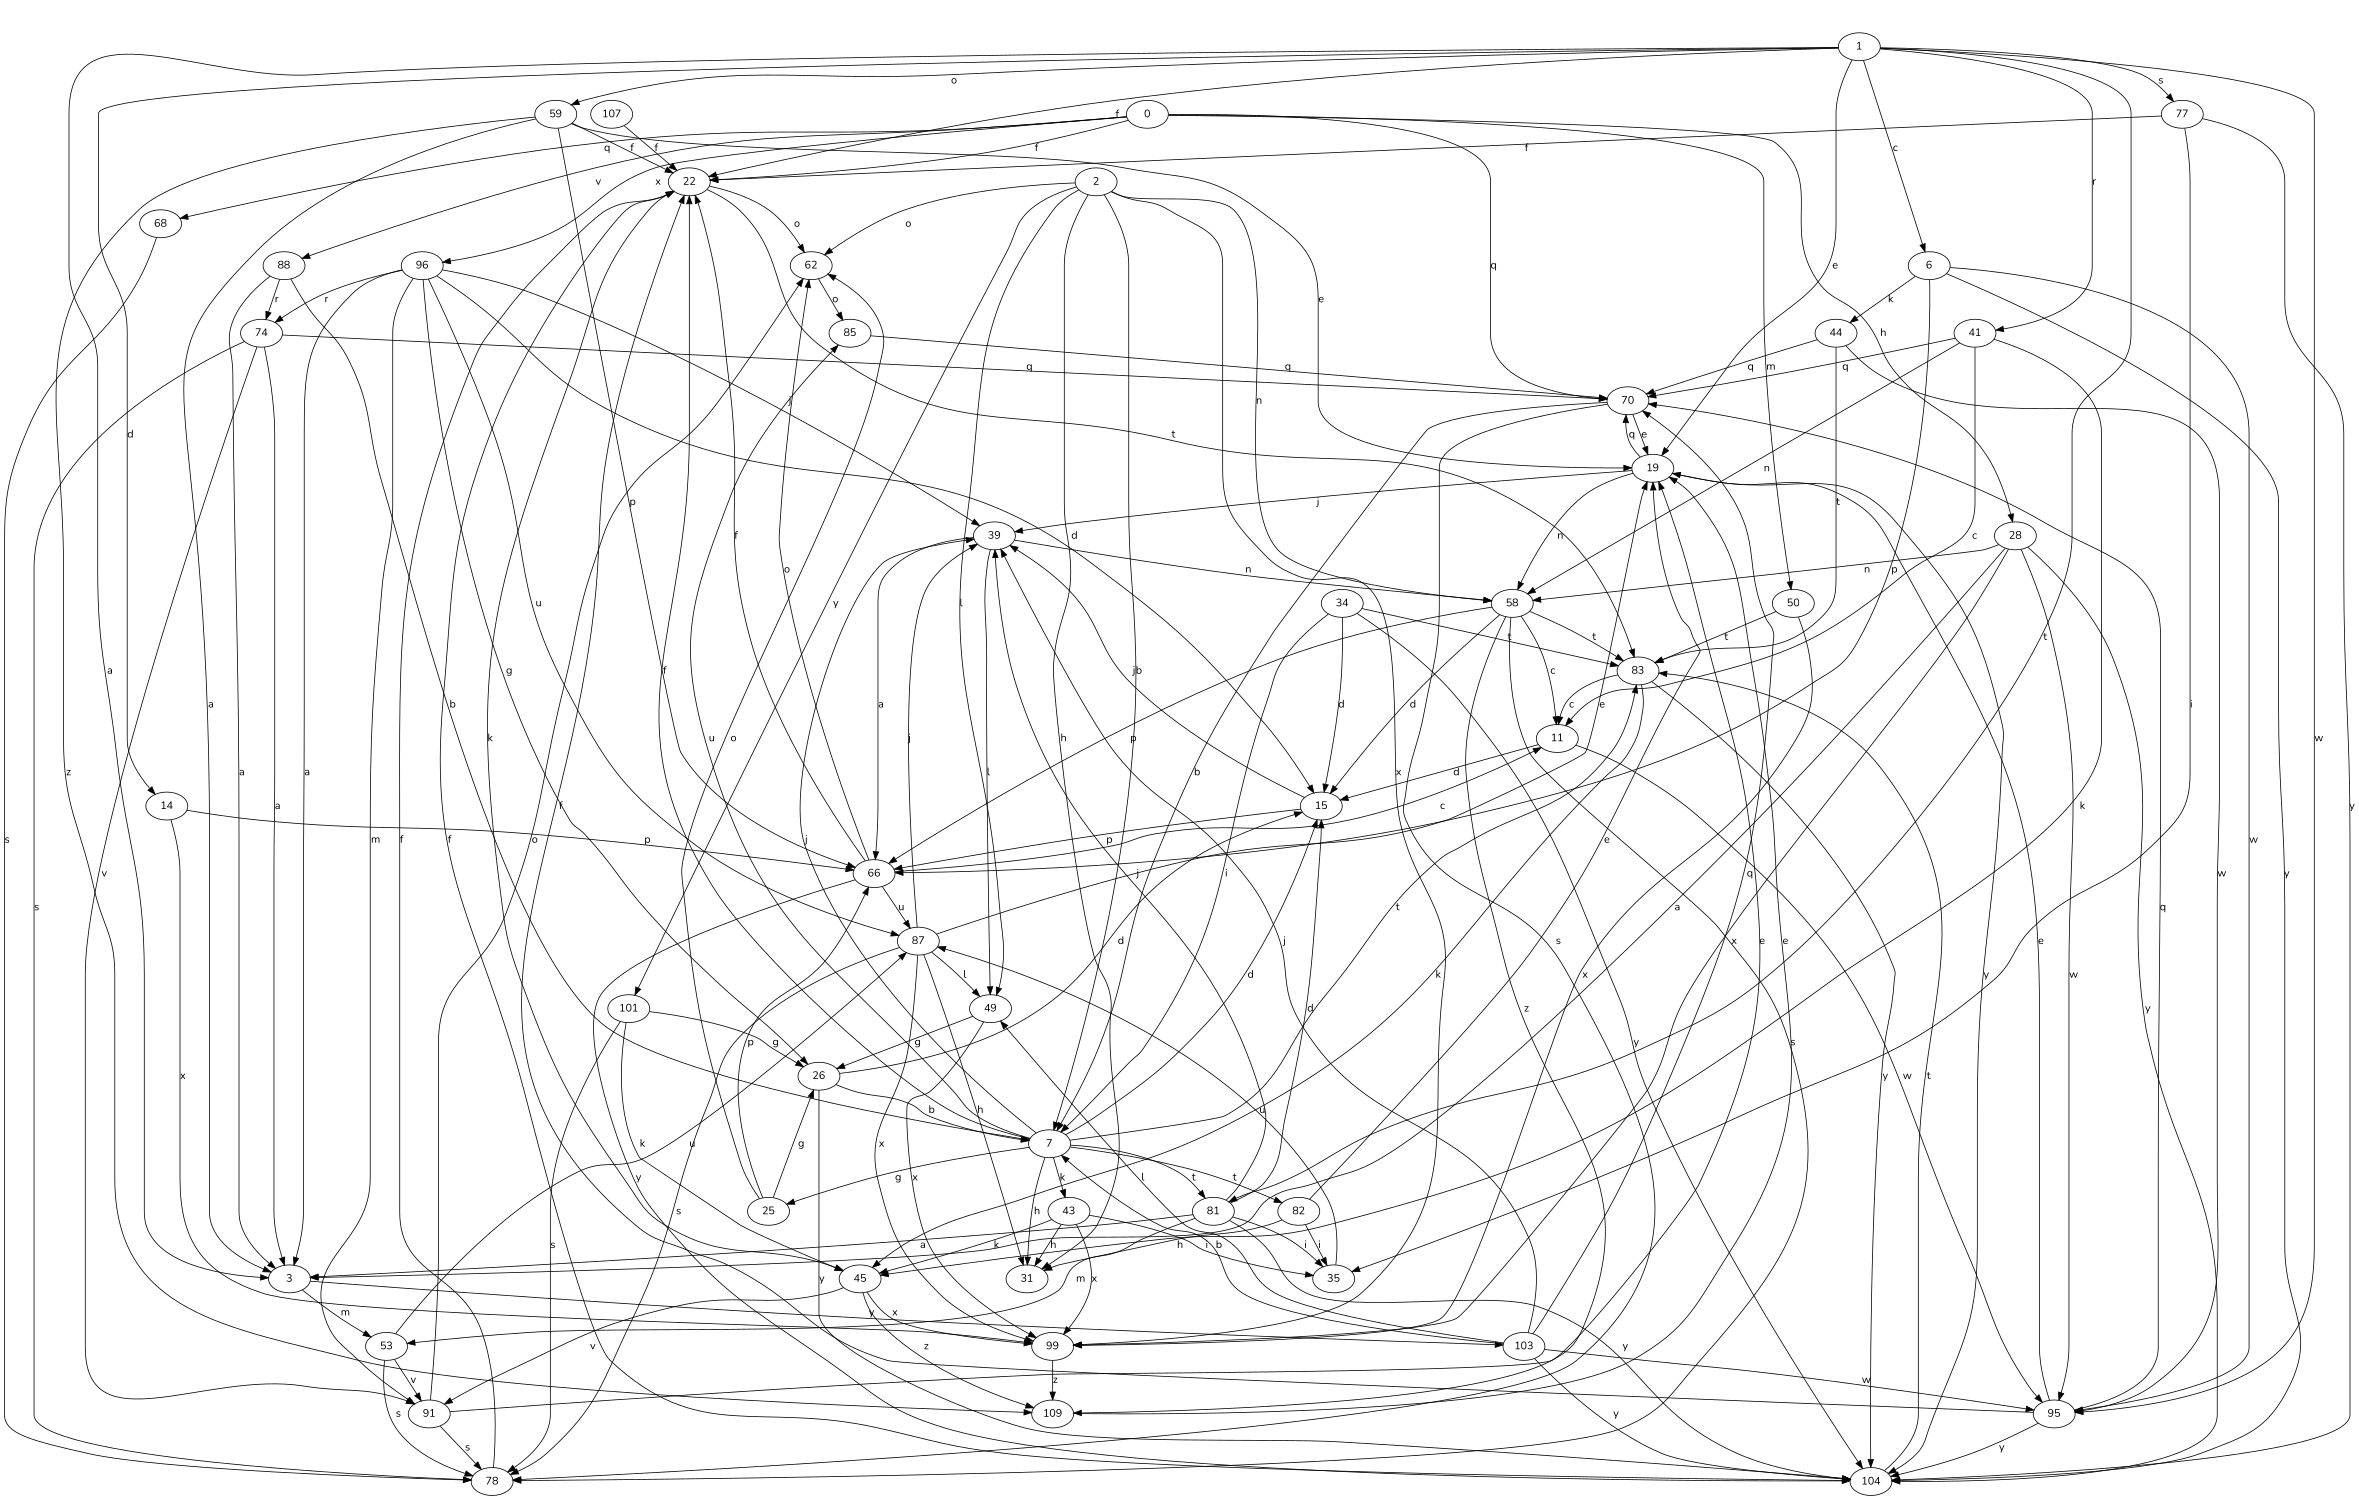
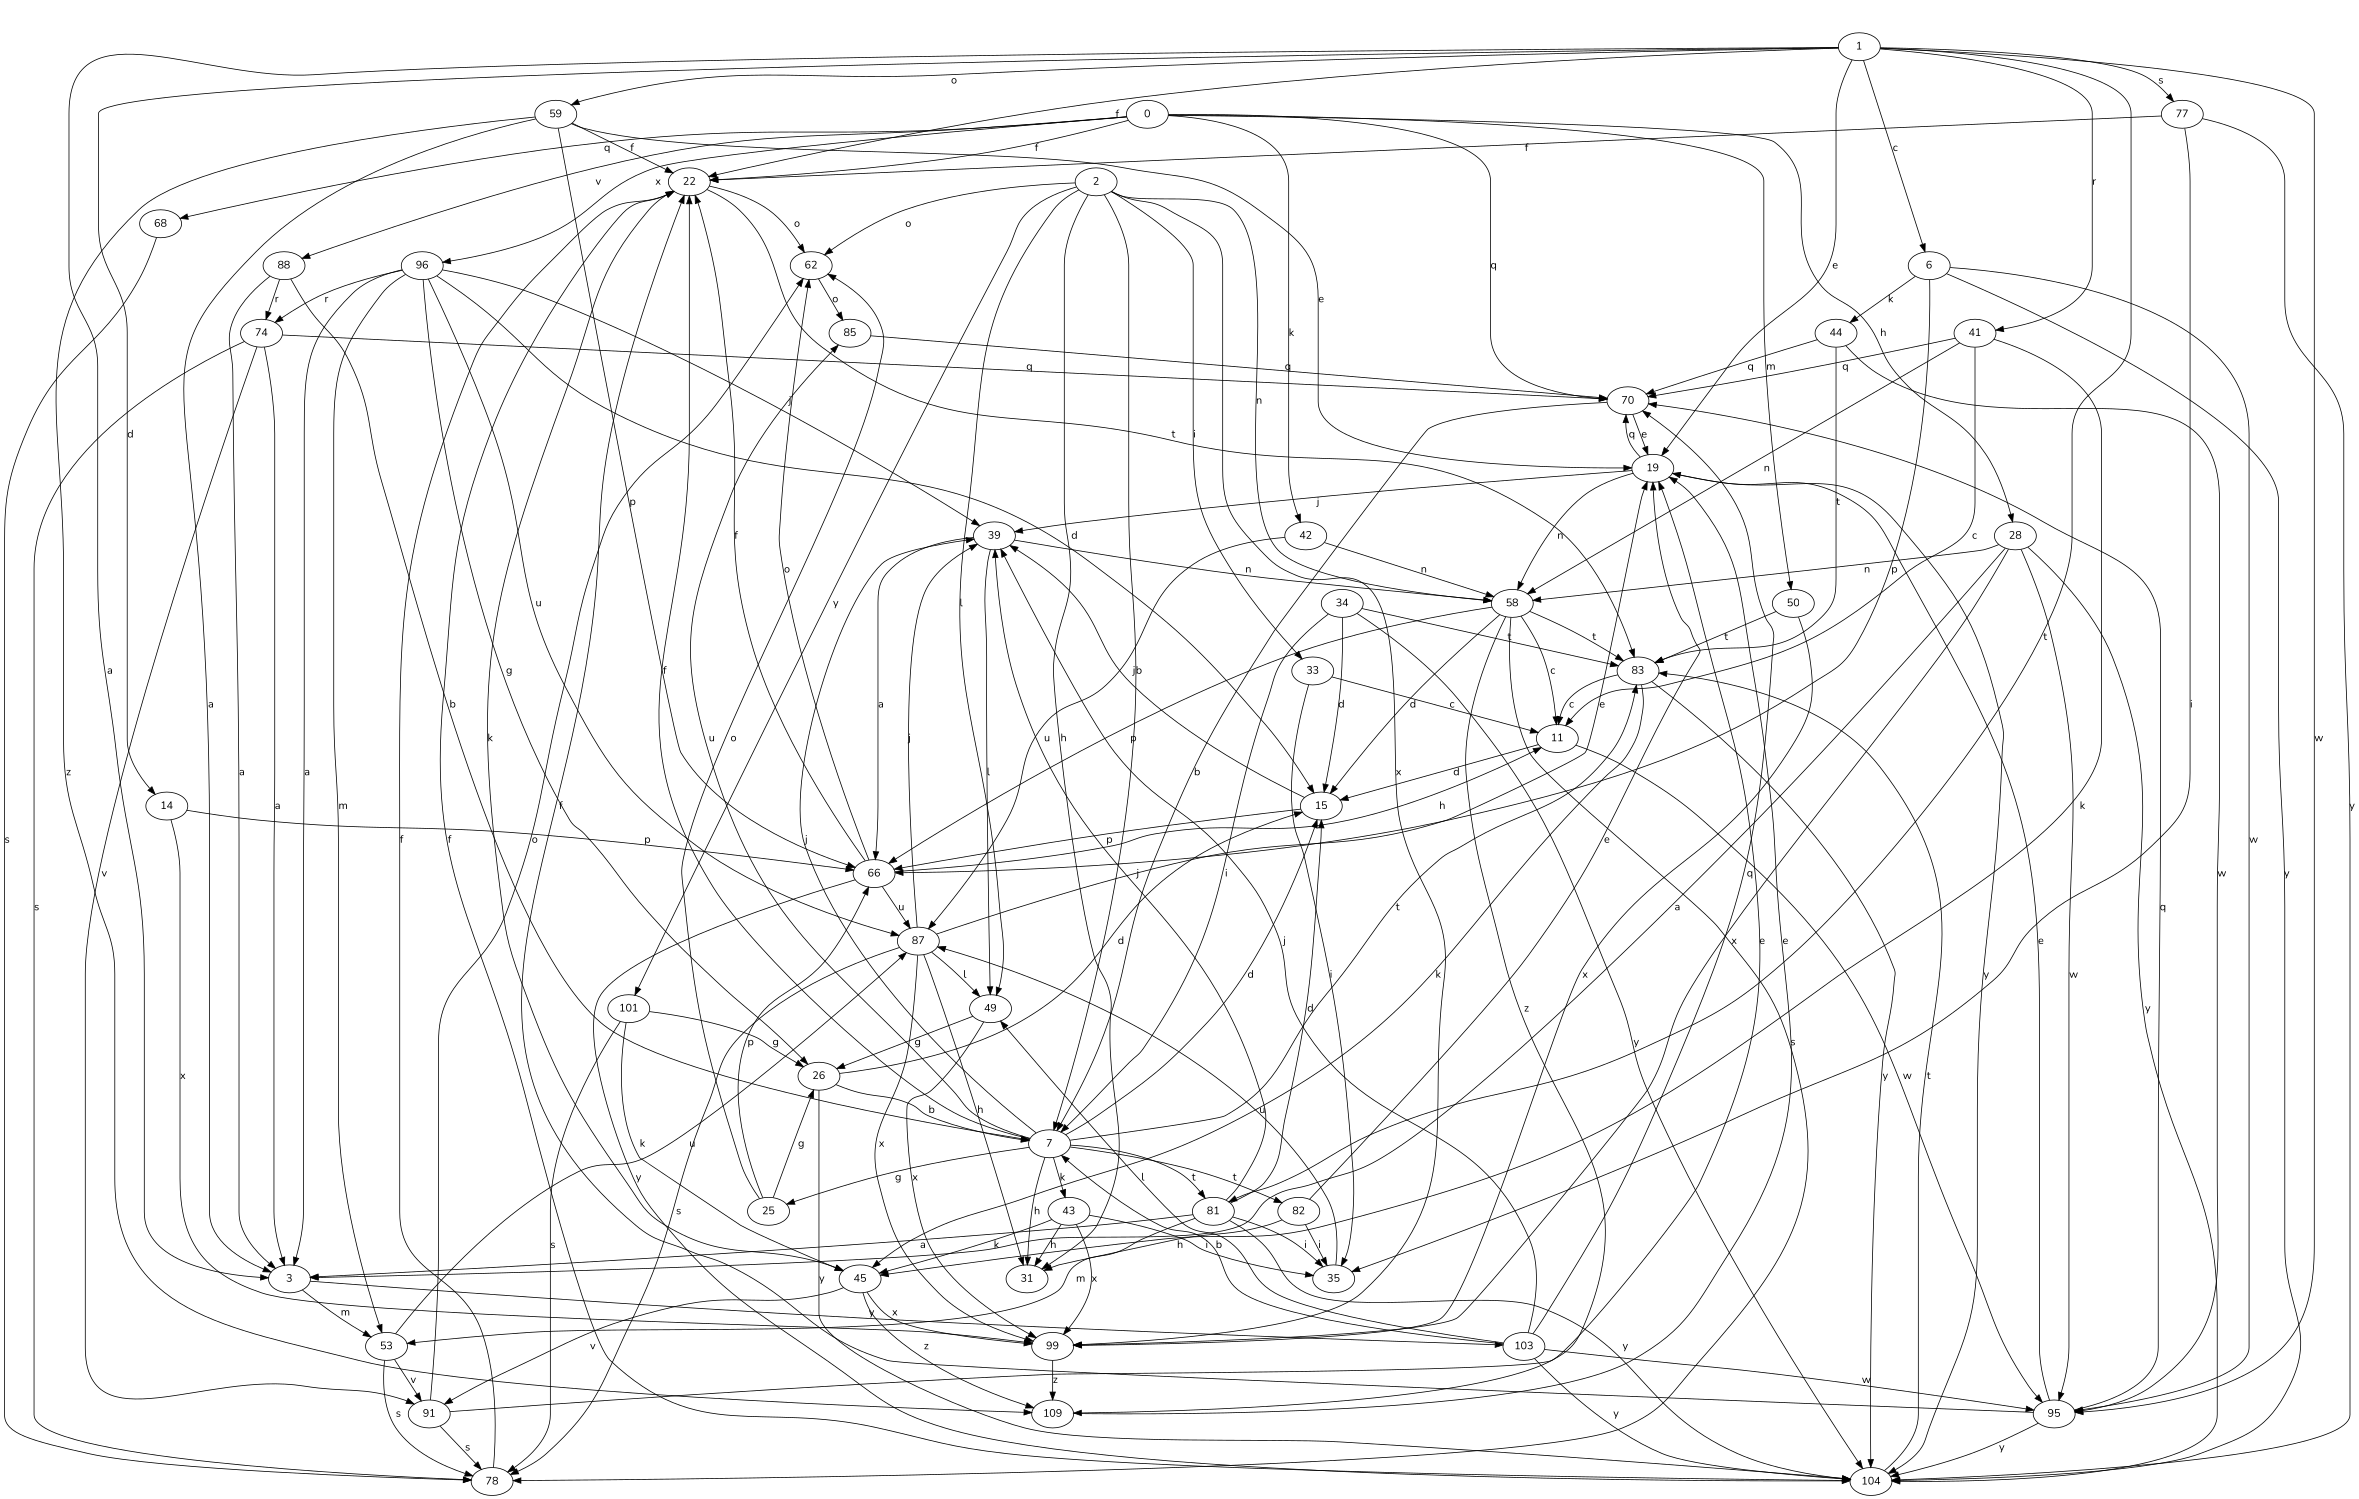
node "107": removed
node "42": added
node "33": added
edge "66" -> "11": label "c" -> "h"
edge "96" -> "91": now "96" -> "53"
edge "70" -> "78": removed, label "s"
